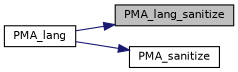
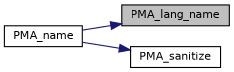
node "PMA_lang_sanitize": label "PMA_lang_sanitize" -> "PMA_lang_name"
node "PMA_lang": label "PMA_lang" -> "PMA_name"
